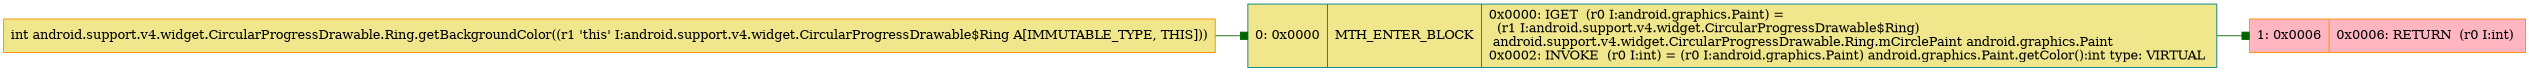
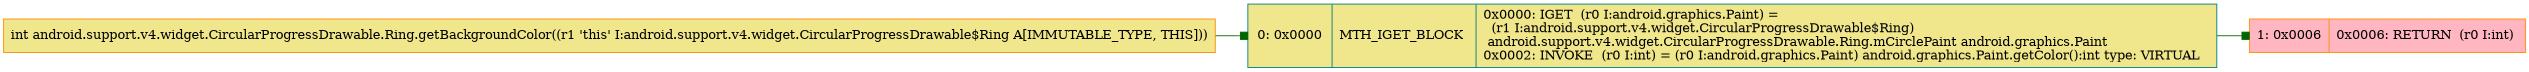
node "0: 0x0000": text "MTH_ENTER_BLOCK" -> "MTH_IGET_BLOCK"
